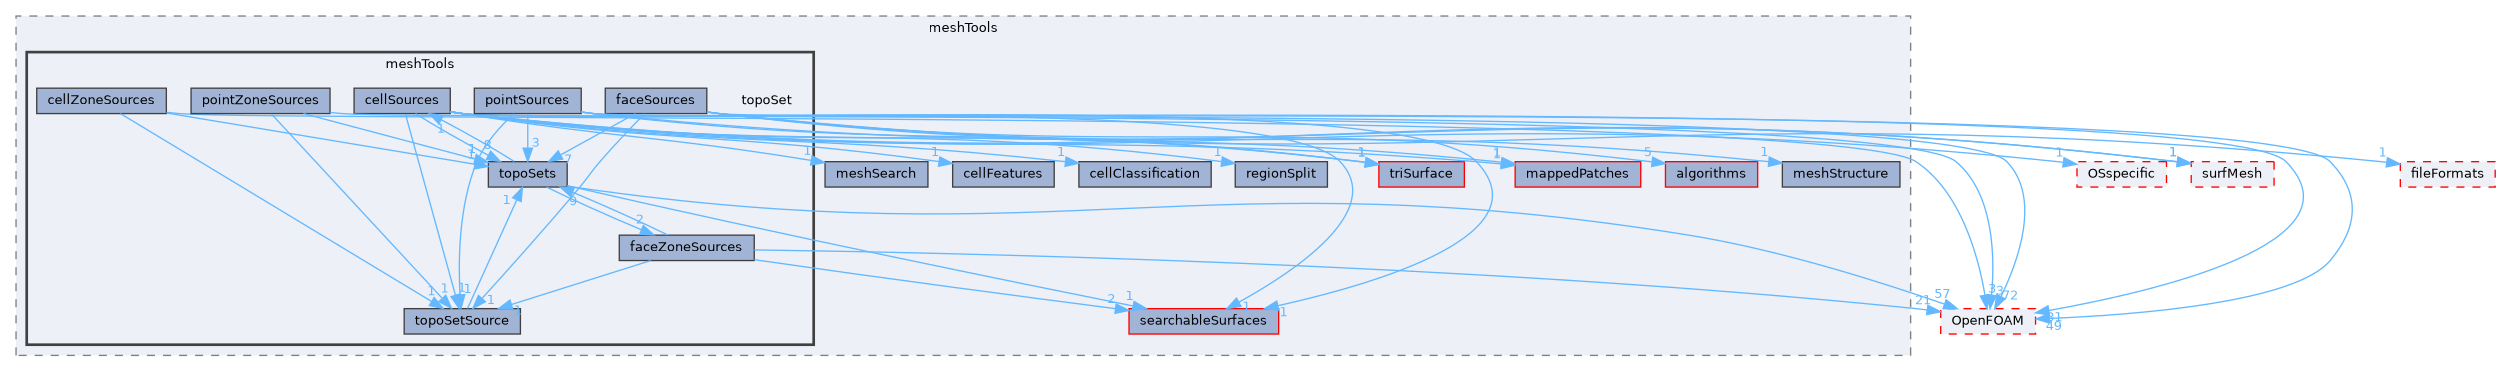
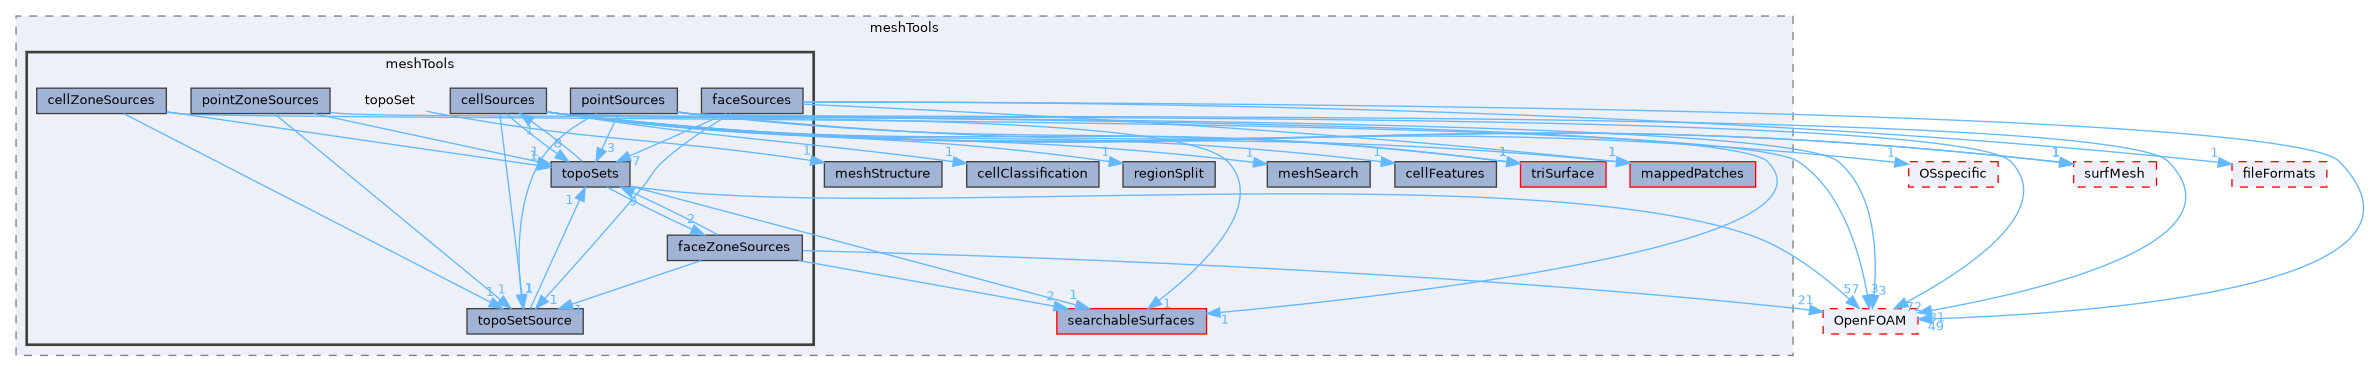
edge "faceSources" -> "meshStructure": now "topoSet" -> "meshStructure"
node "algorithms": removed
